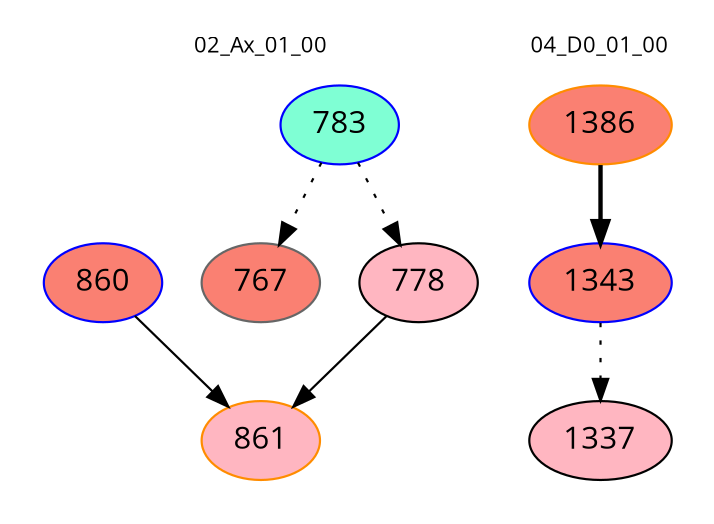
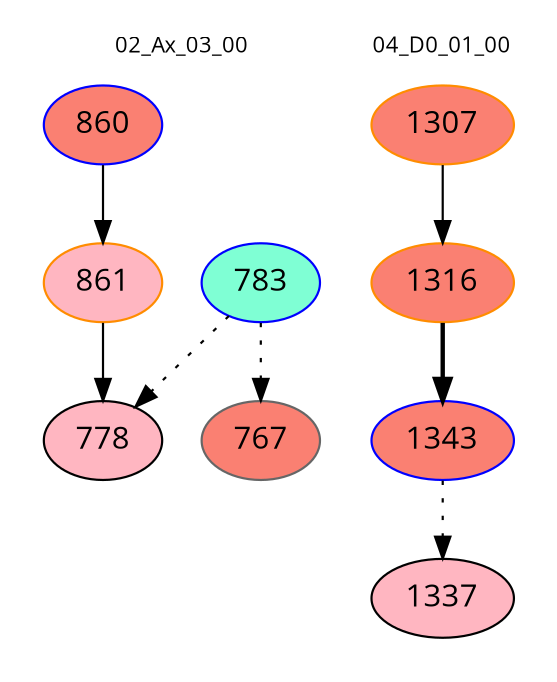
cluster "02_Ax_01_00": label "02_Ax_01_00" -> "02_Ax_03_00"
node "1307": added
node "1386": label "1386" -> "1316"
edge "778" -> "861": reversed
